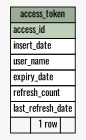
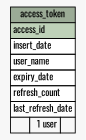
node "access_token": text "1 row" -> "1 user"
